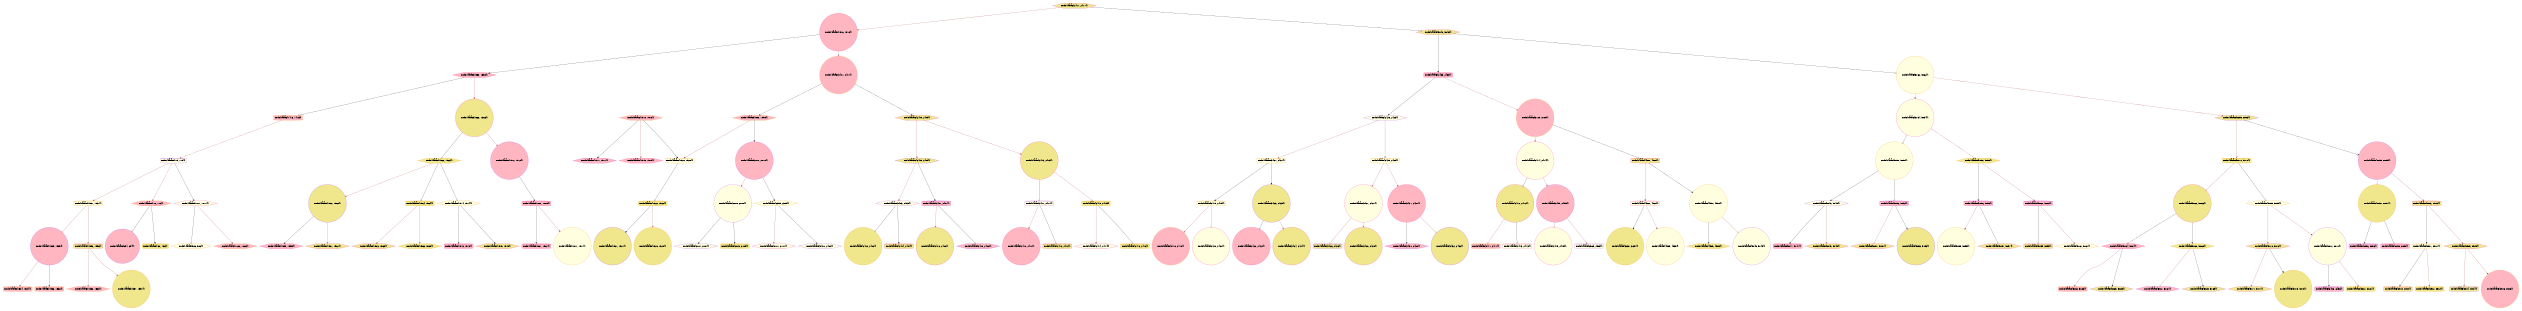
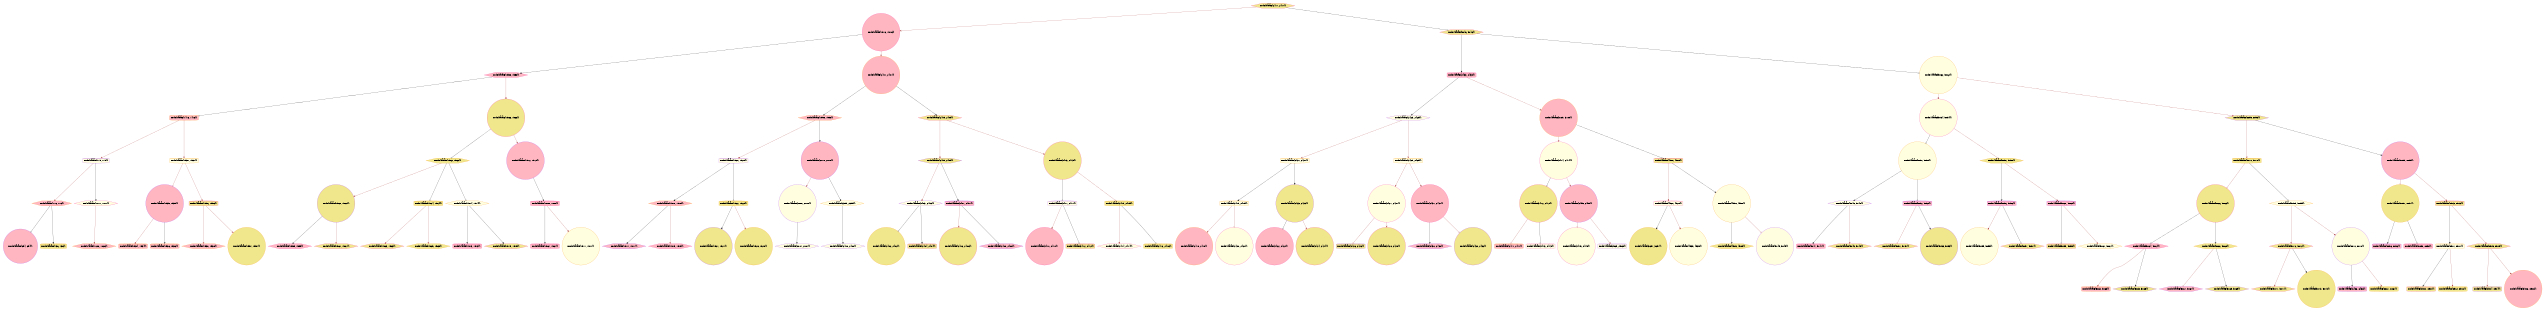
edge "Node{data=[1918, 1918]}" -> "Node{data=[1920, 1920]}": reversed
node "Node{data=[1920, 1920]}": color darkorange -> purple
edge "Node{data=[775, 775]}" -> "Node{data=[1537, 1537]}": now "Node{data=[1416, 1416]}" -> "Node{data=[1537, 1537]}"
node "Node{data=[986, 986]}": removed
node "Node{data=[2009, 2009]}": removed
node "Node{data=[2101, 2101]}": removed
